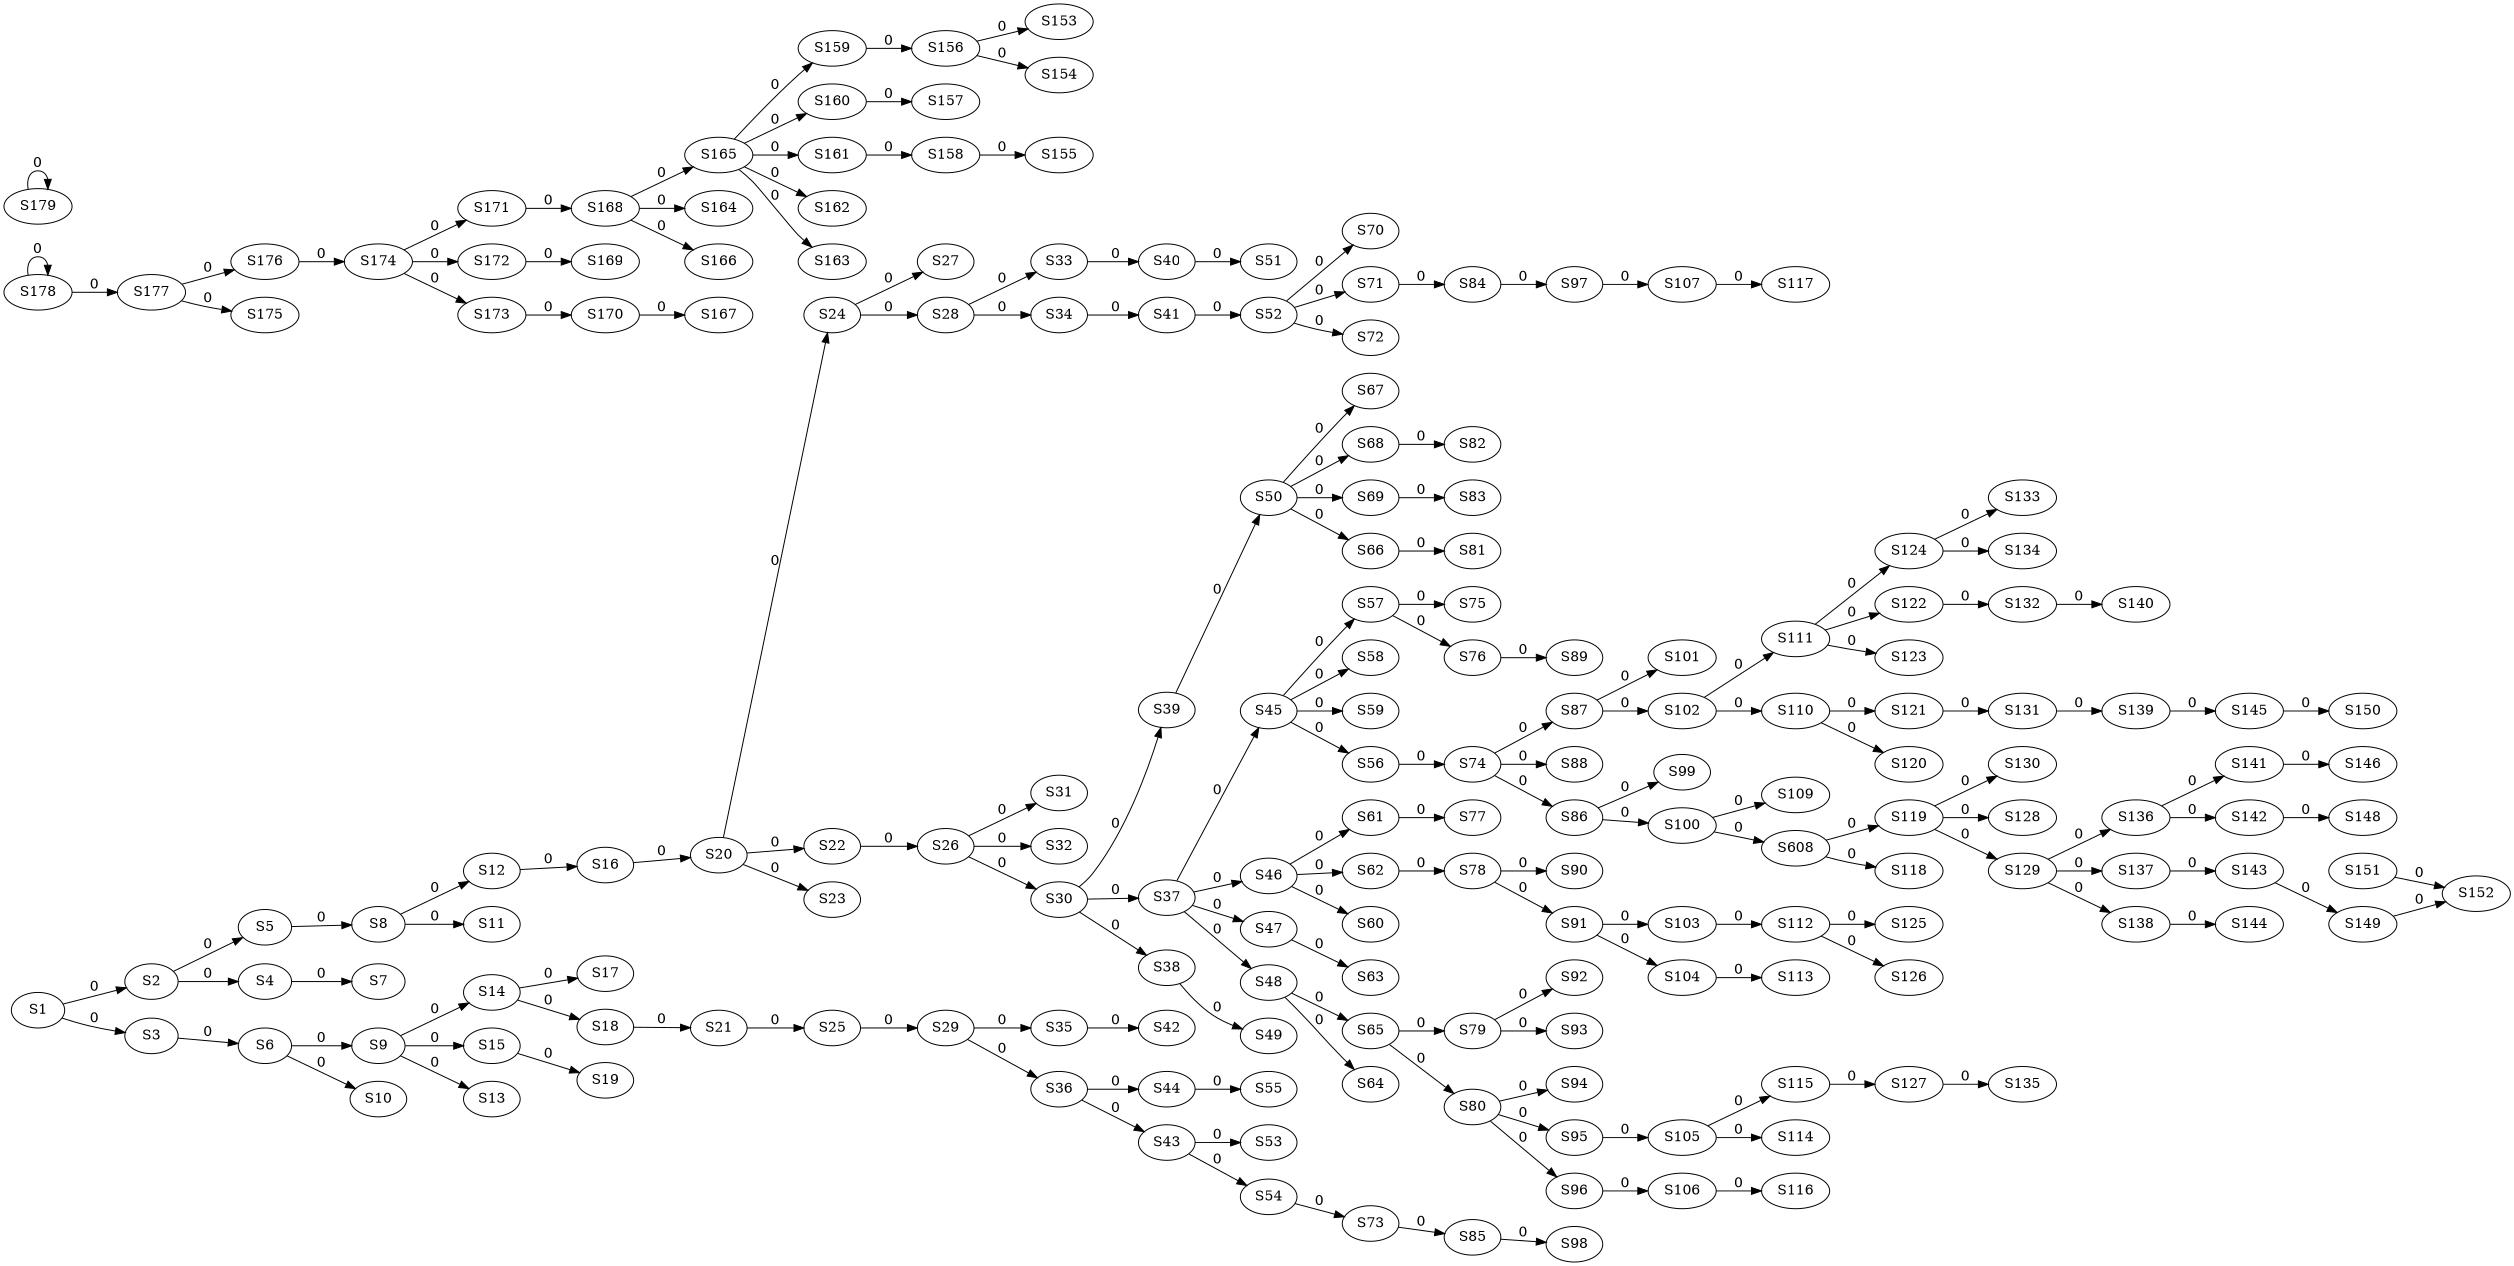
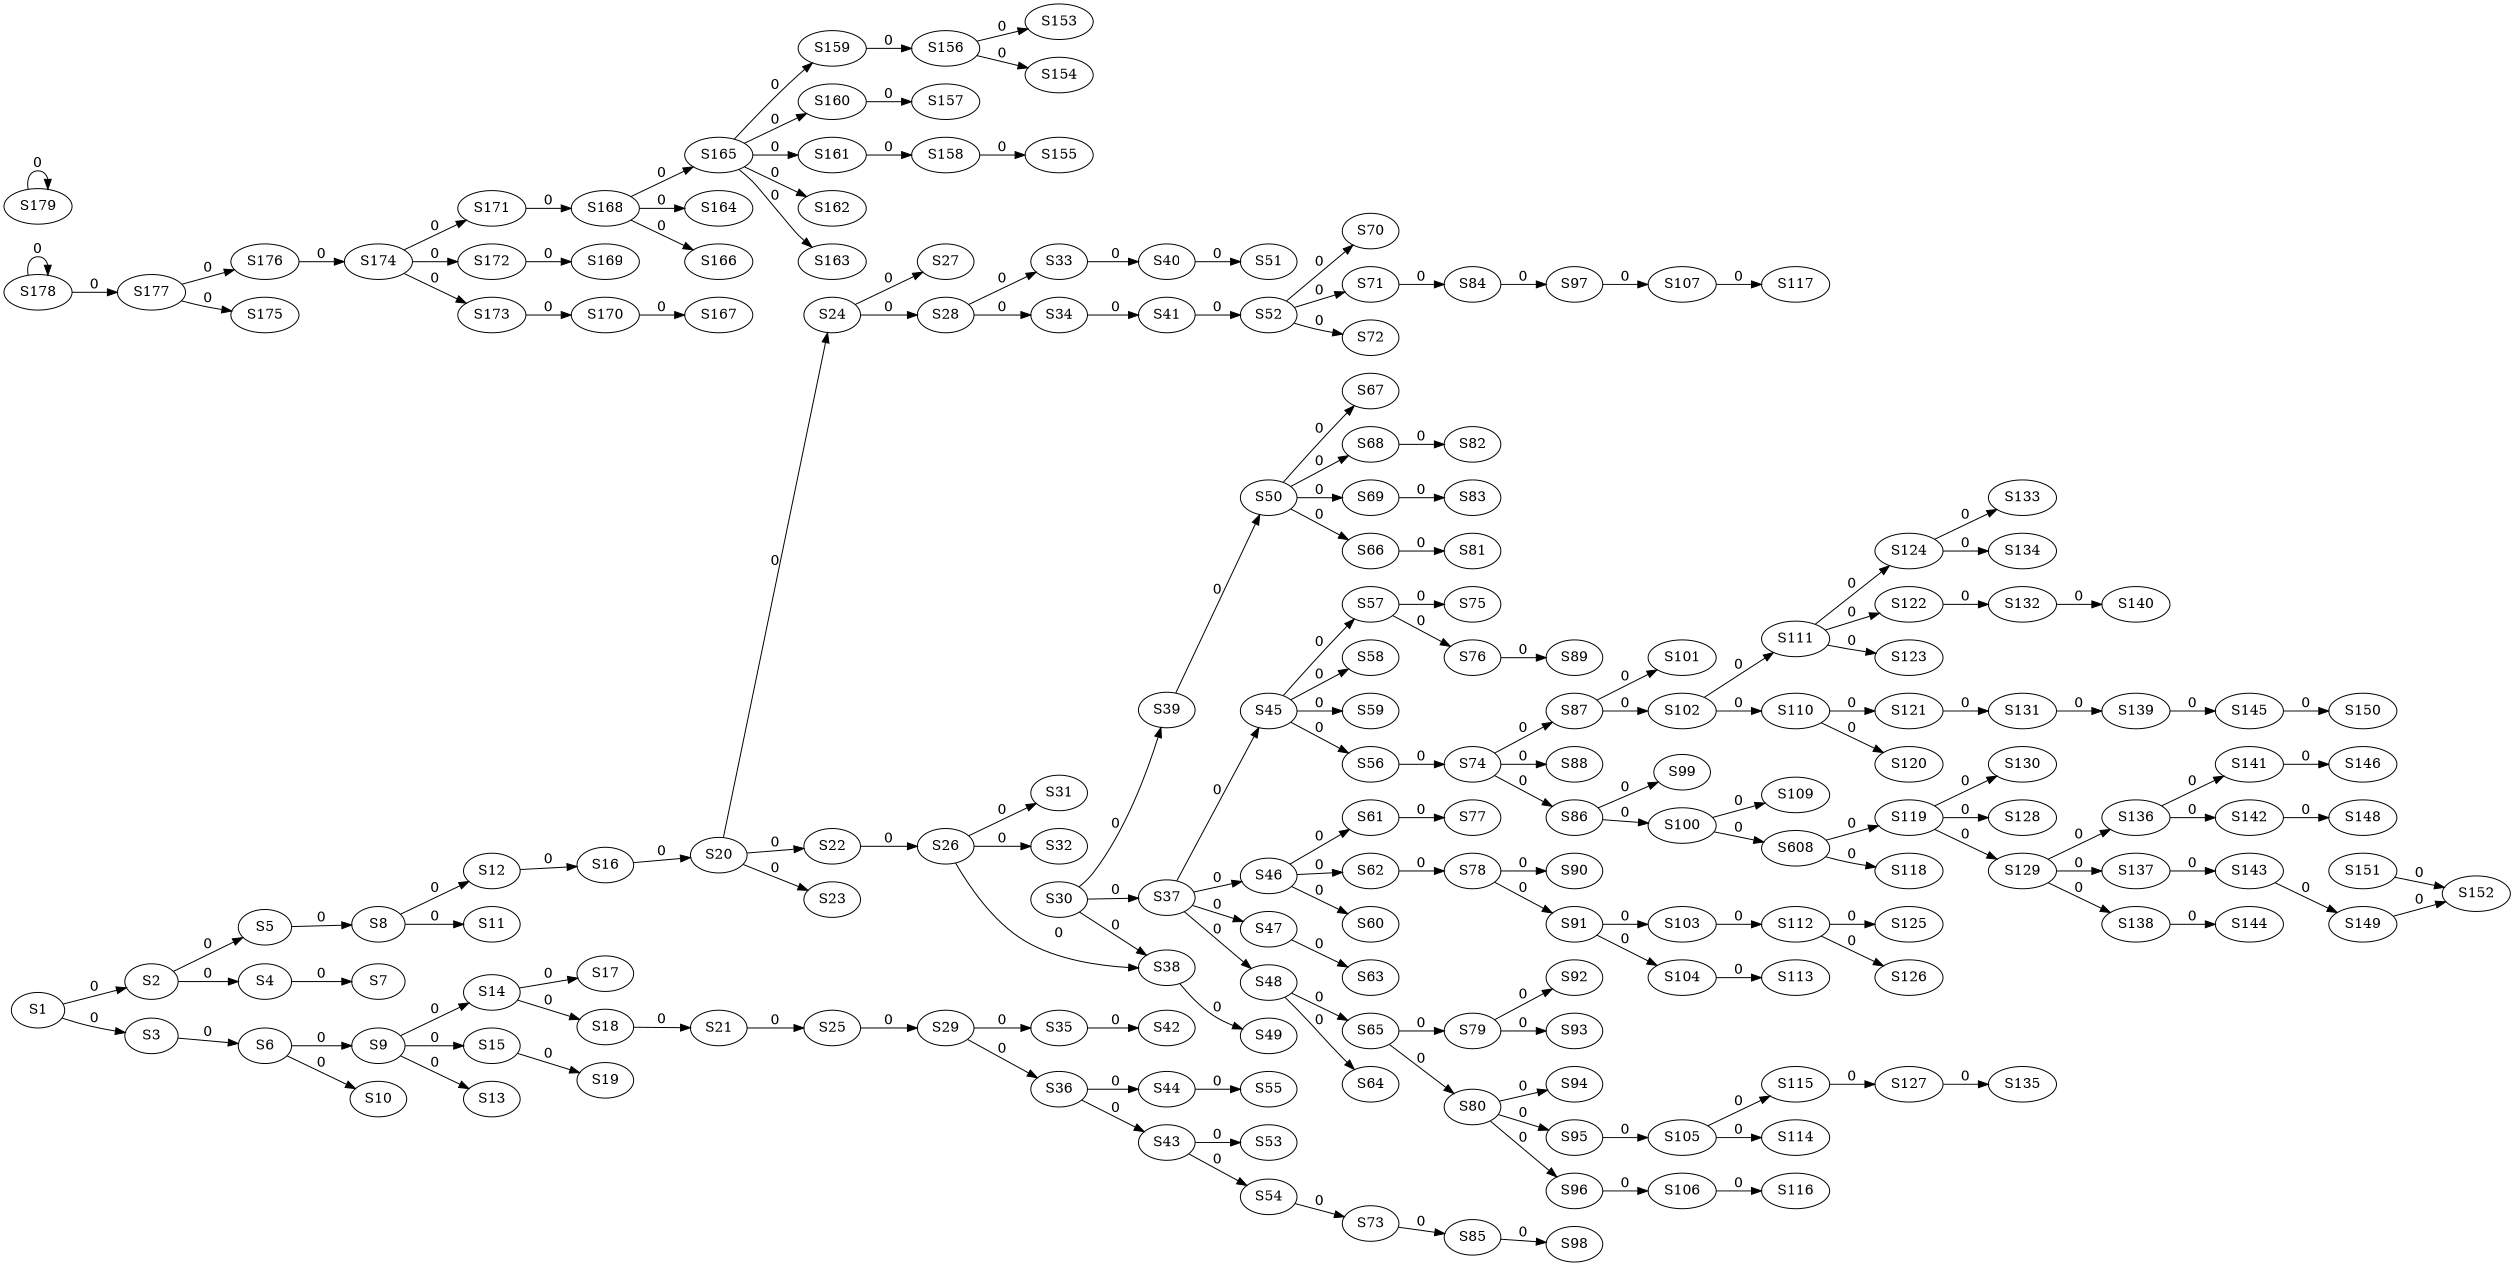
edge "S26" -> "S30": now "S26" -> "S38"
